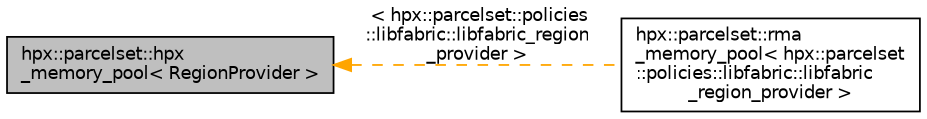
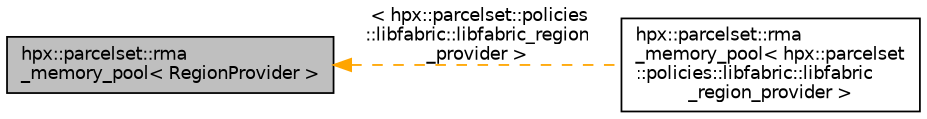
node "hpx::parcelset::hpx _memory_pool< RegionProvider >": label "hpx::parcelset::hpx _memory_pool< RegionProvider >" -> "hpx::parcelset::rma _memory_pool< RegionProvider >"
